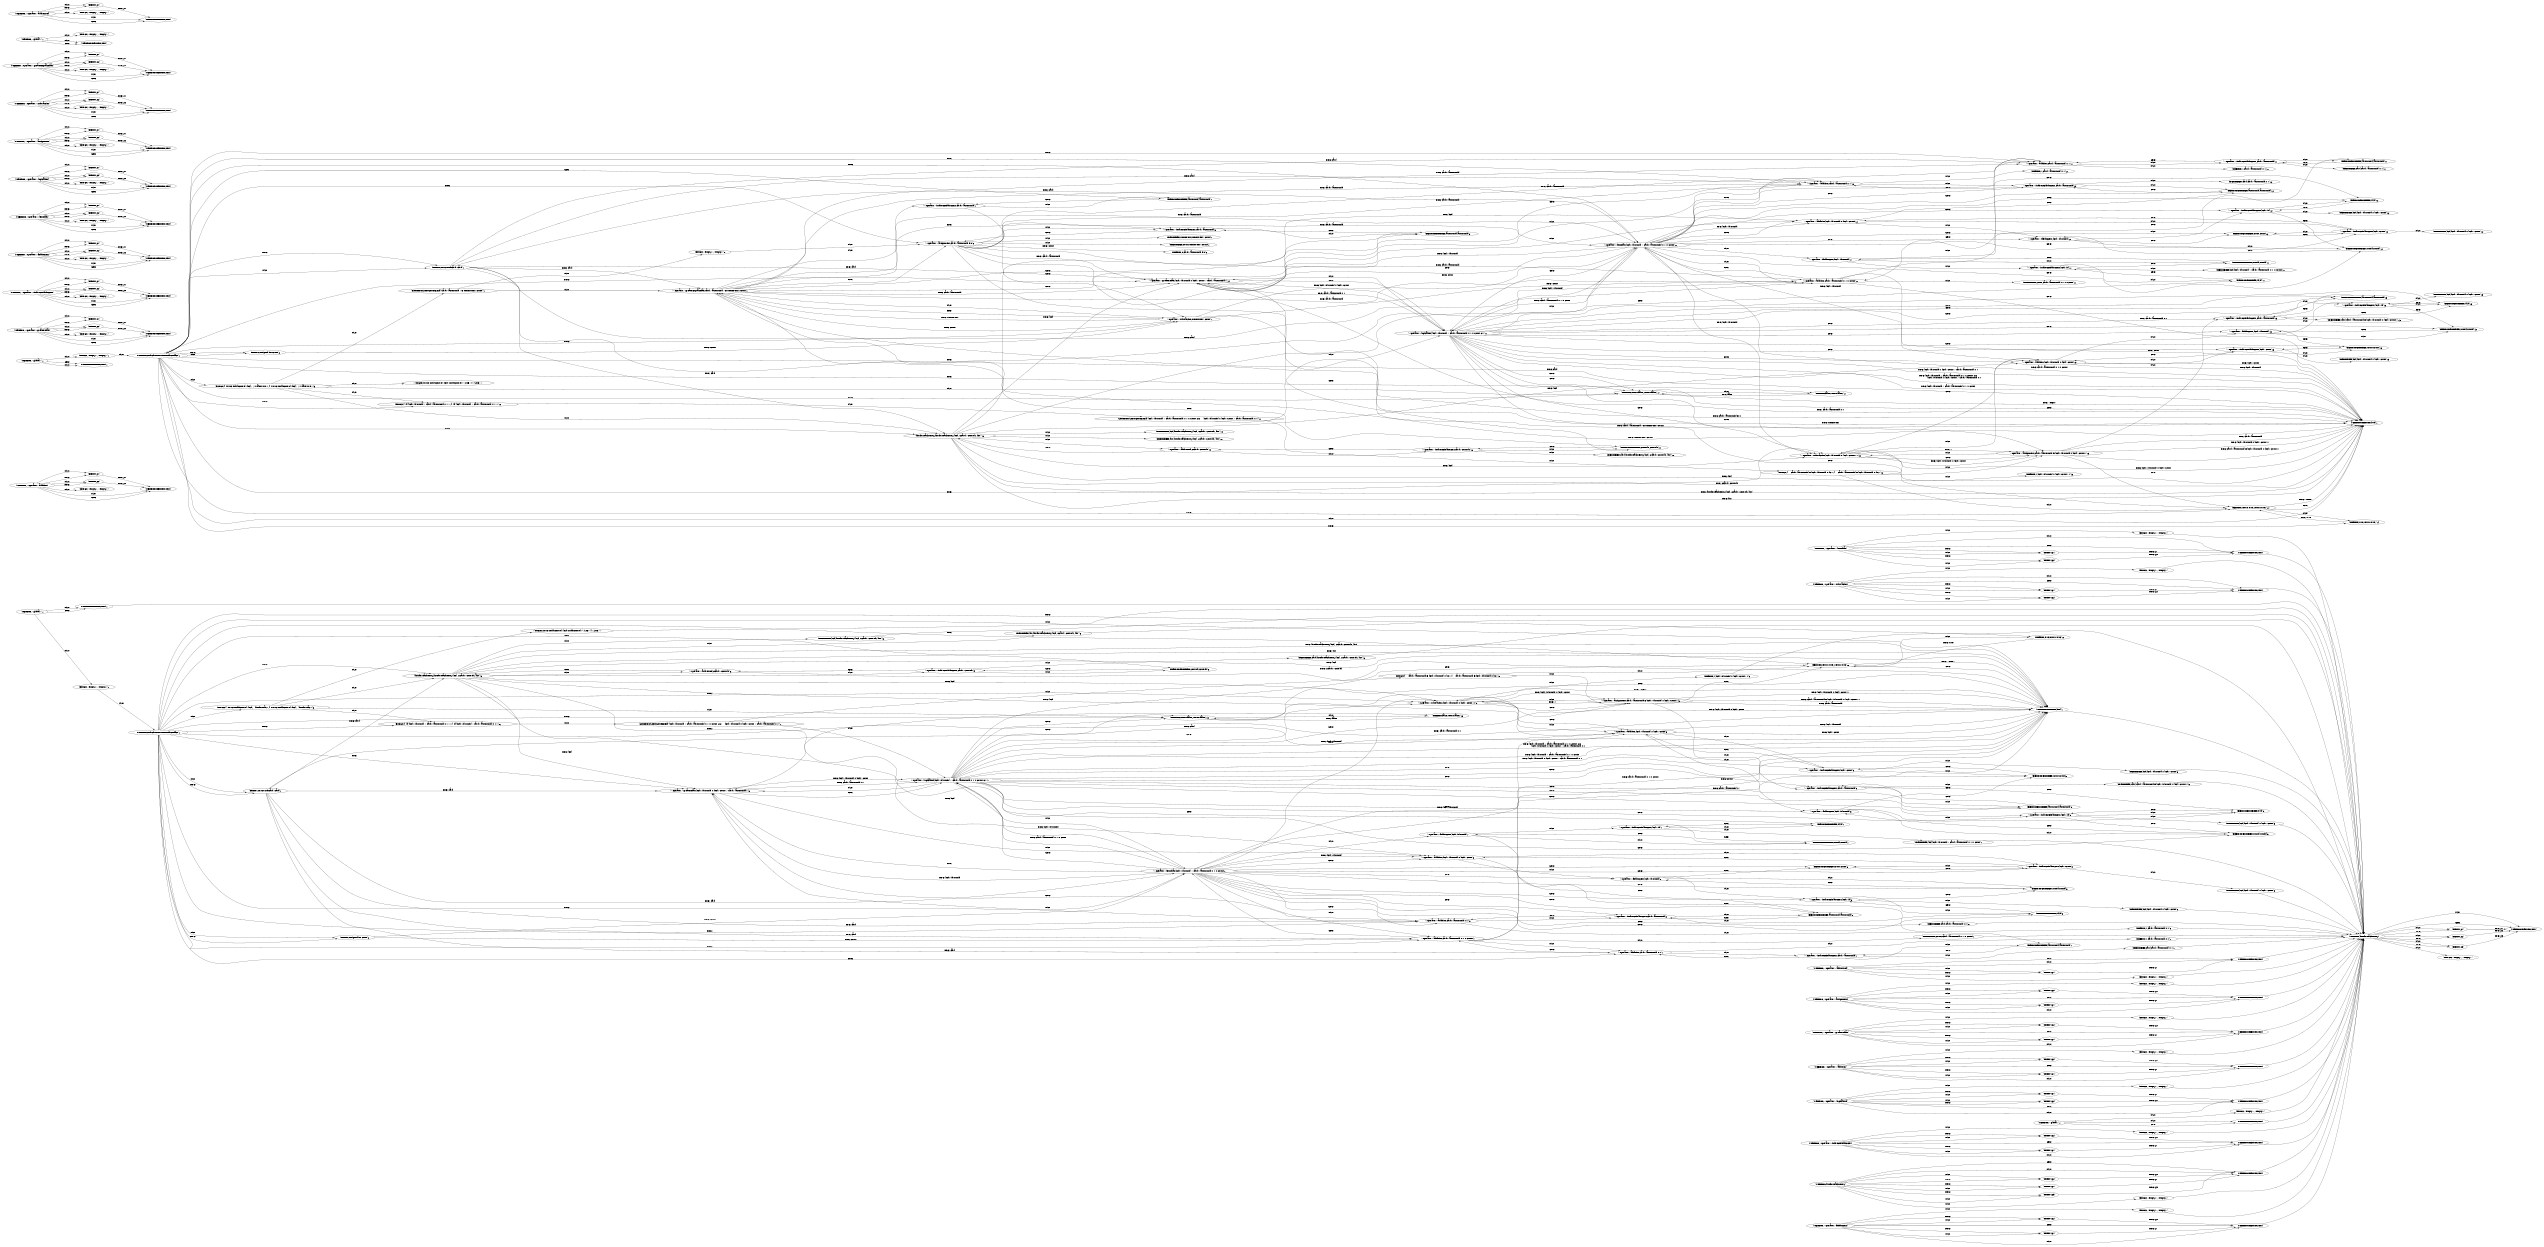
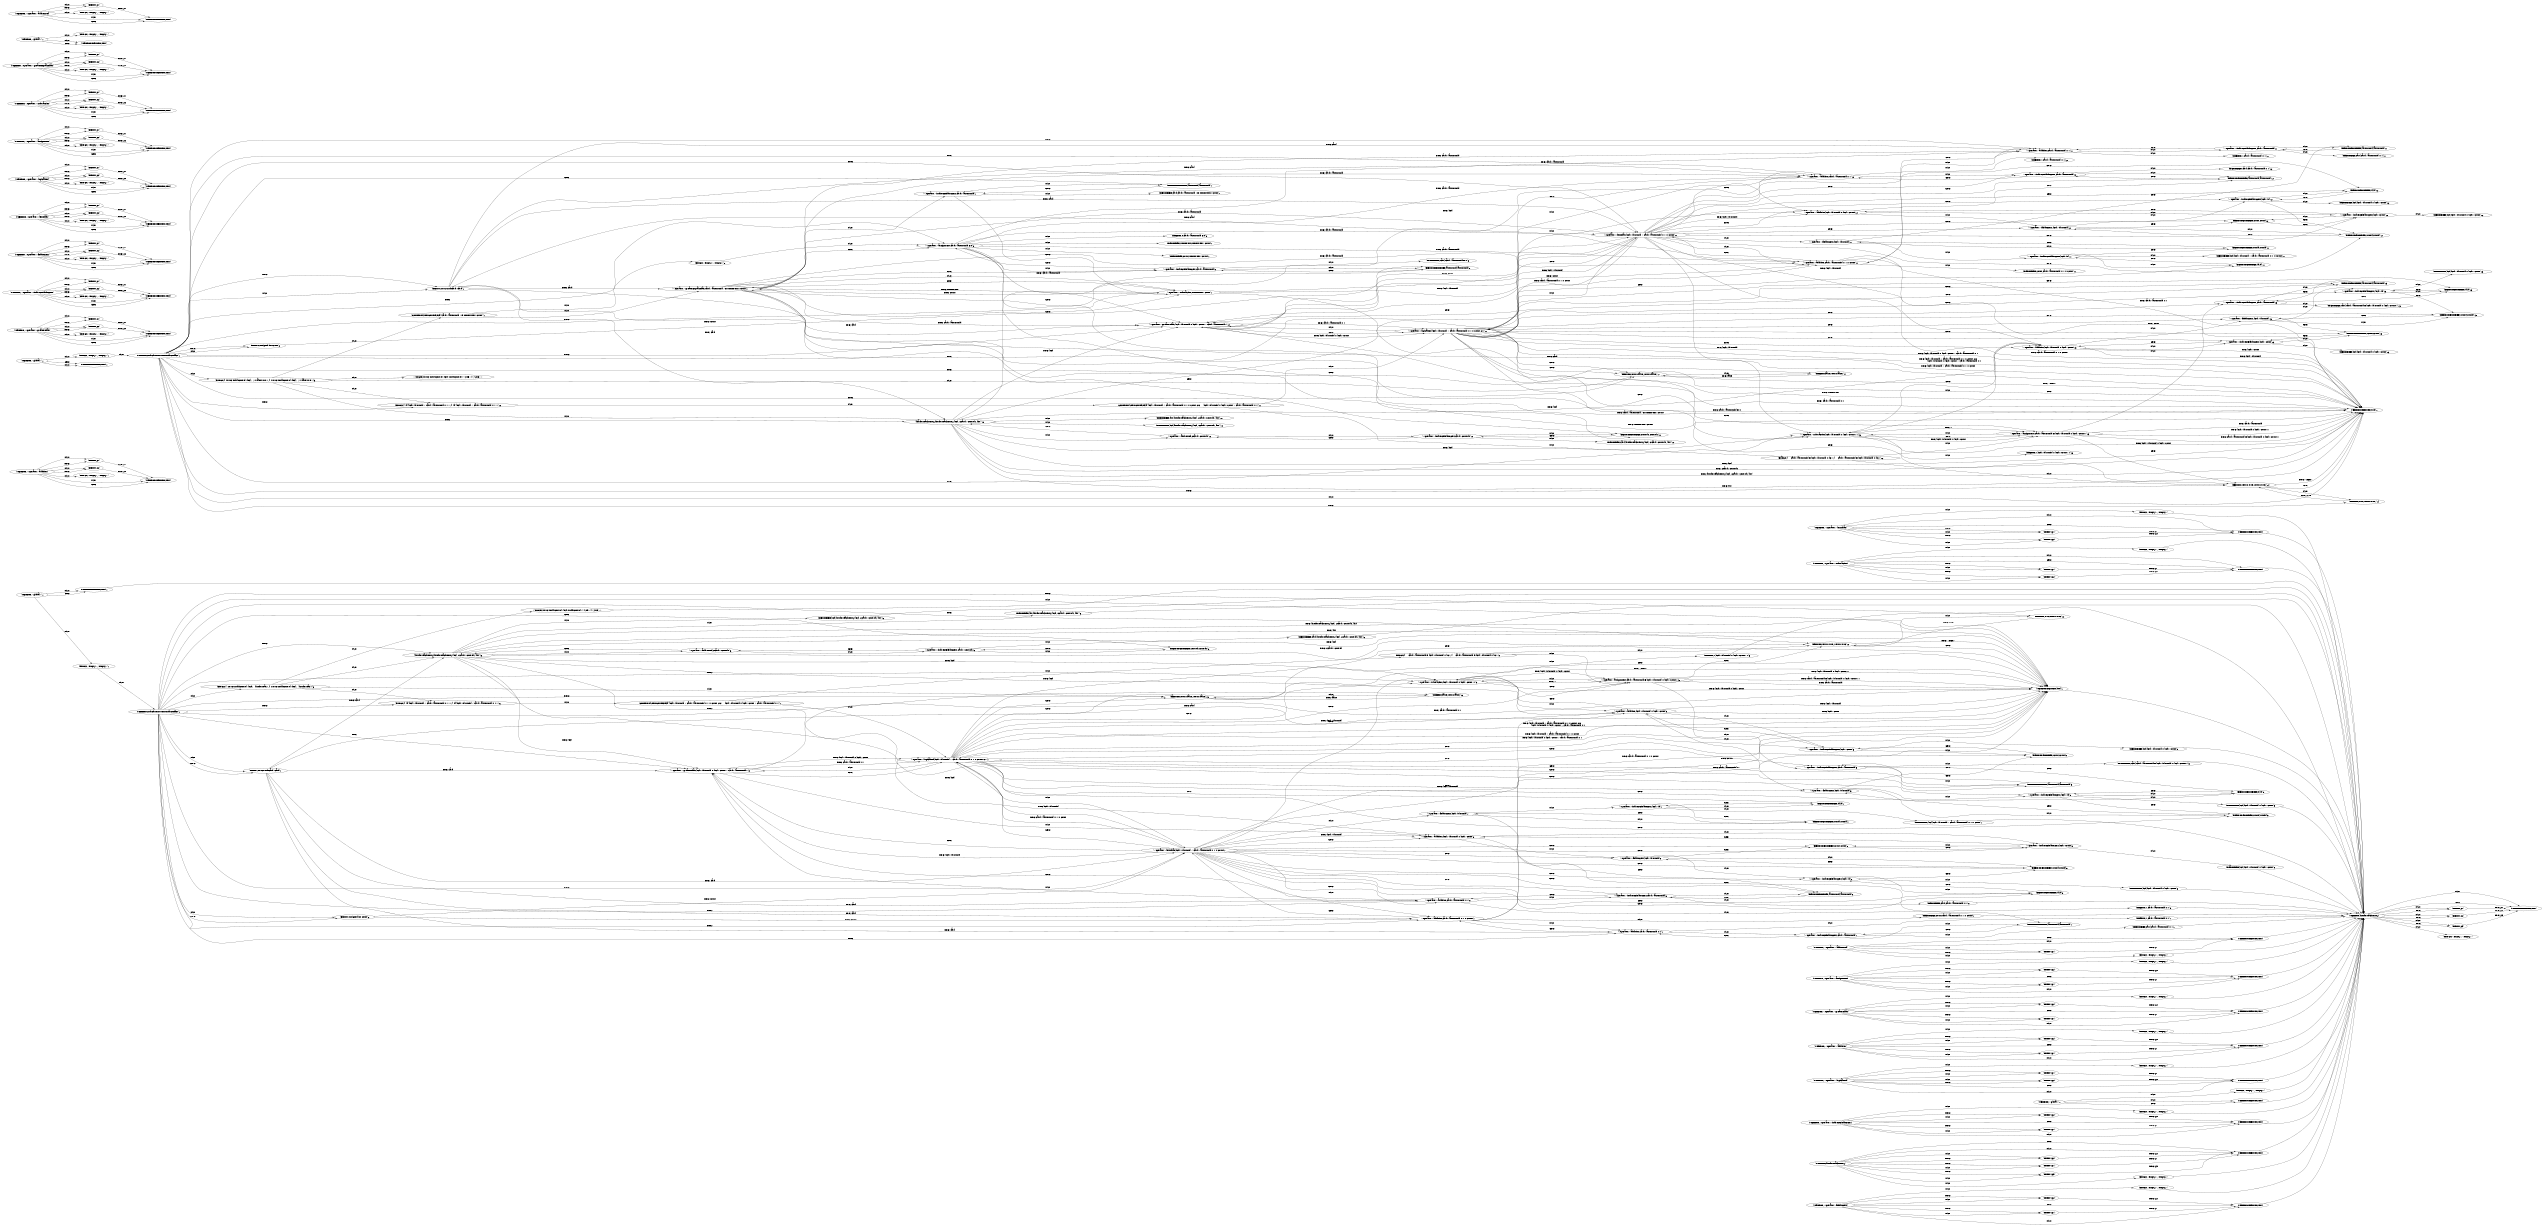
node "(IDENTIFIER,card,card->last_numid >= UINT_MAX - count)": added
edge "(<operator>.assignment,card->last_numid = 0)" -> "(LITERAL,0,card->last_numid = 0)": label "DDG: count" -> "AST: "
node "(IDENTIFIER,card,card->last_numid = 0)": added
